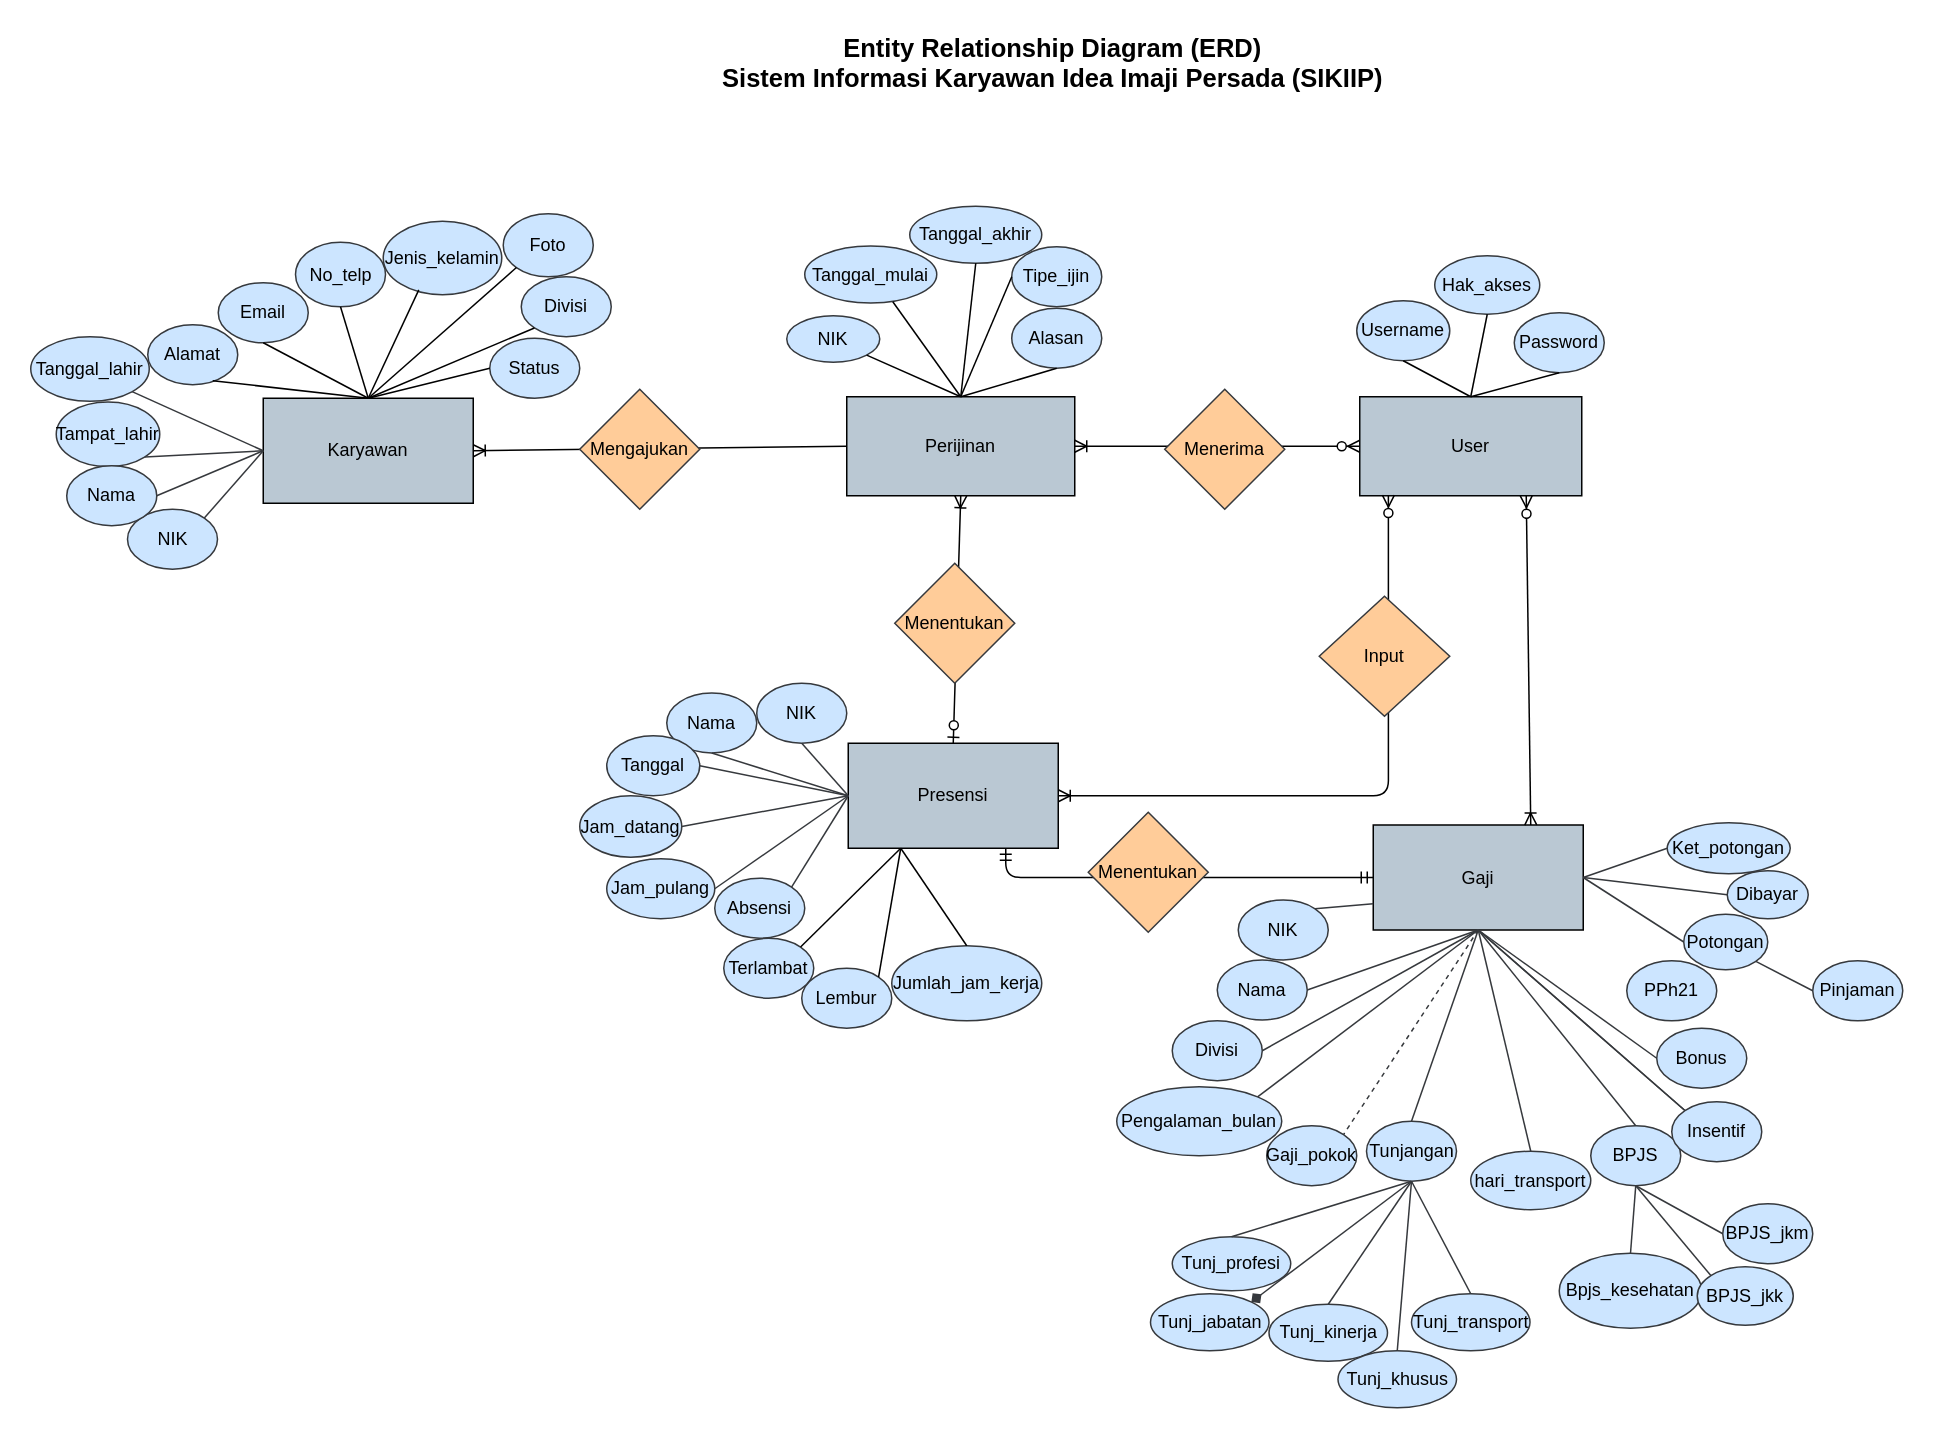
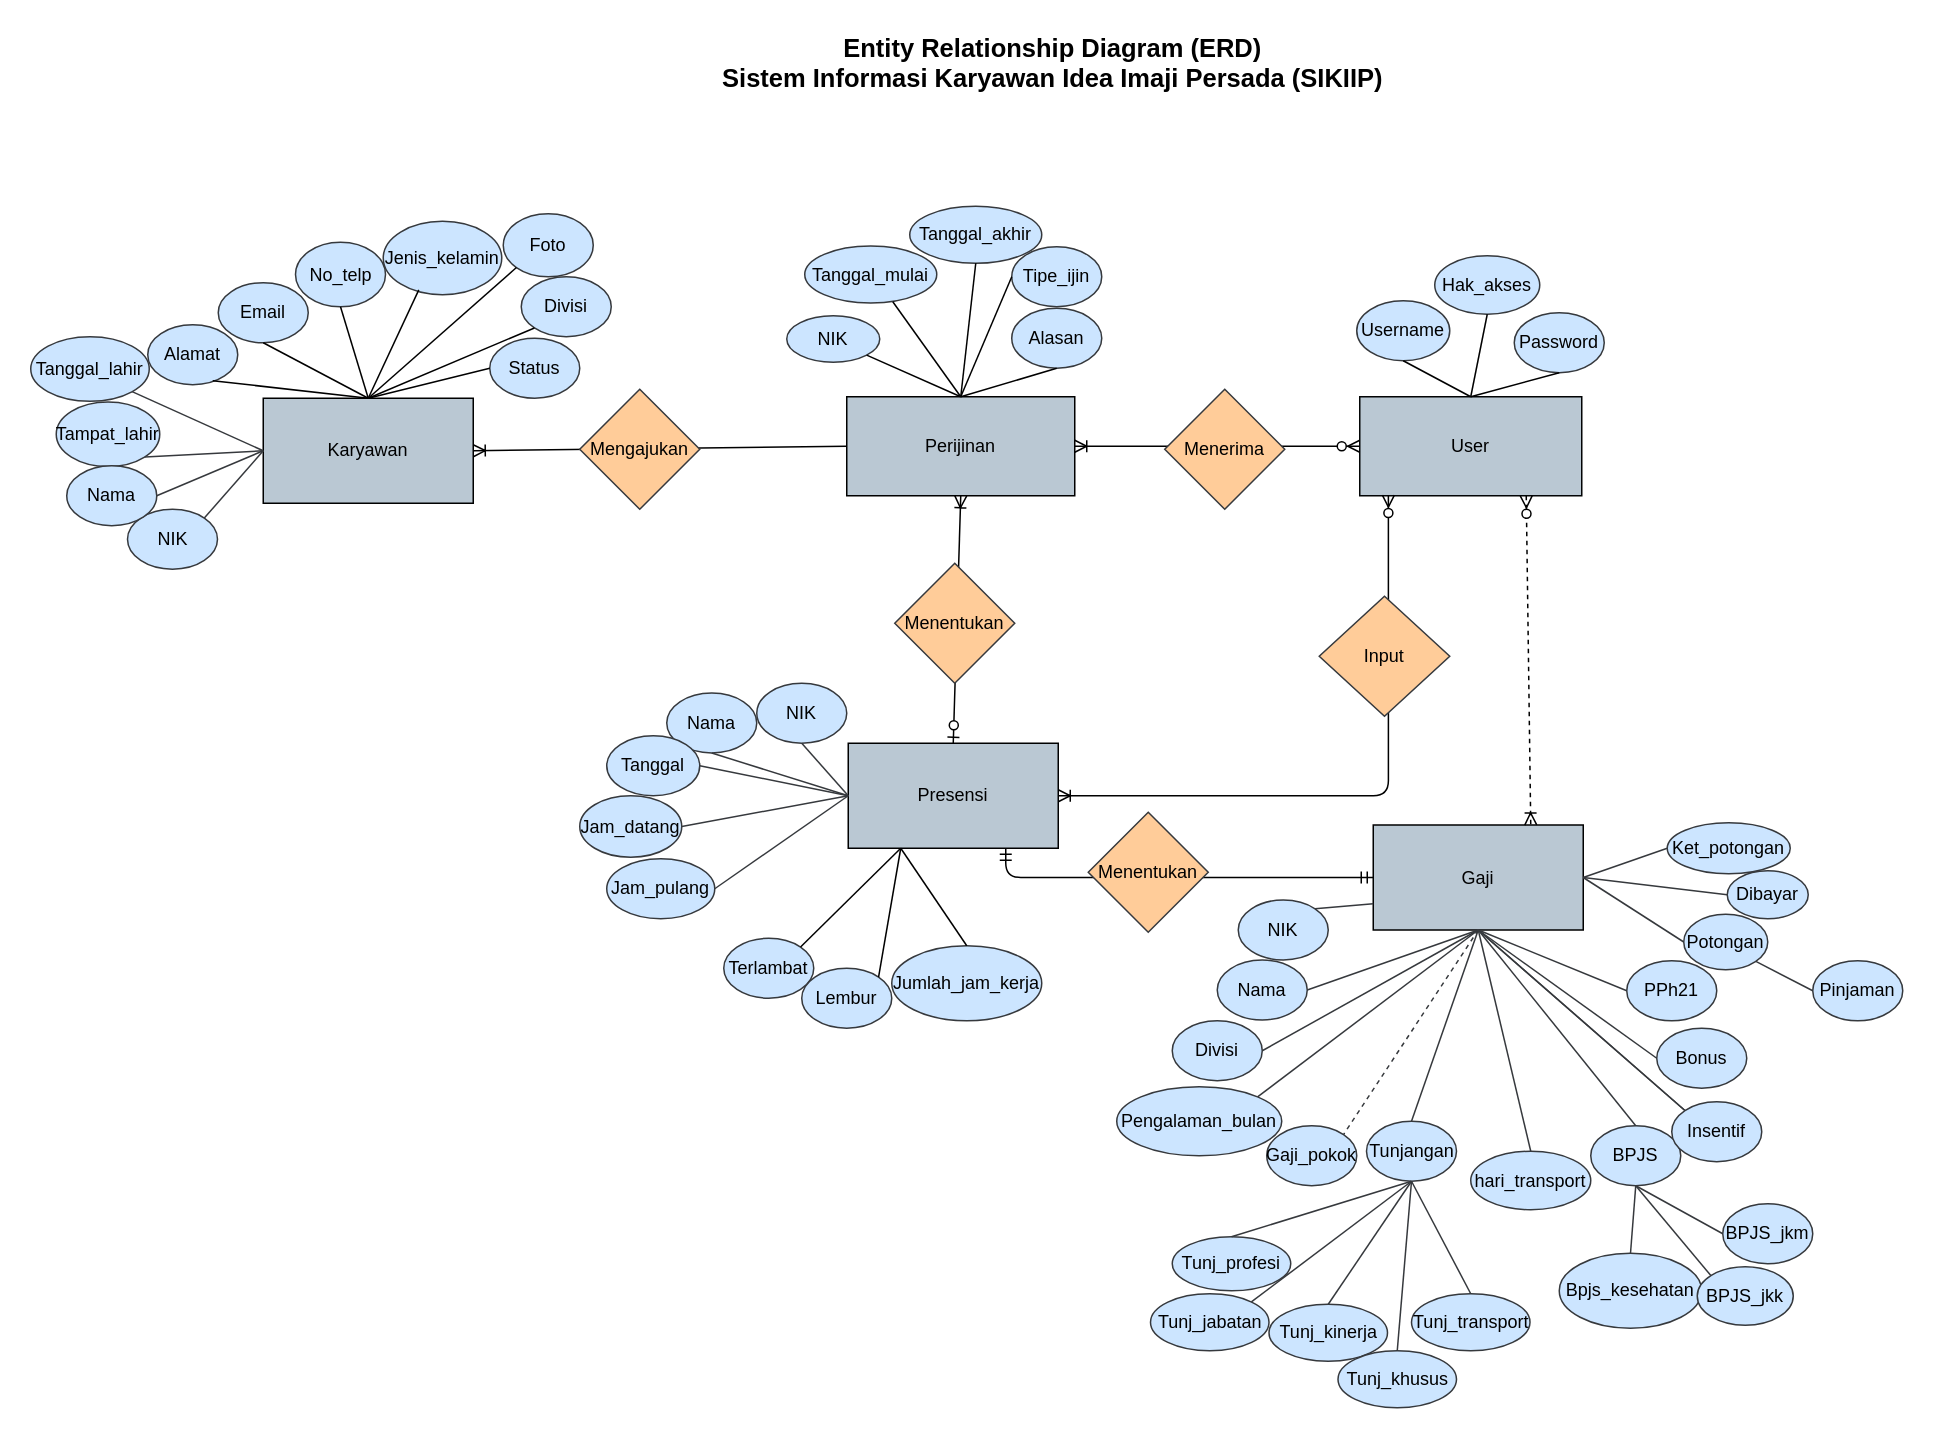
edge "User" -- "Gaji": style solid -> dashed
edge "Presensi" -- "Absensi": removed
node "Absensi": removed
edge "Gaji" -- "PPh21": added
edge "Tunjangan" -> "Tunj_jabatan": arrowhead diamond -> none
